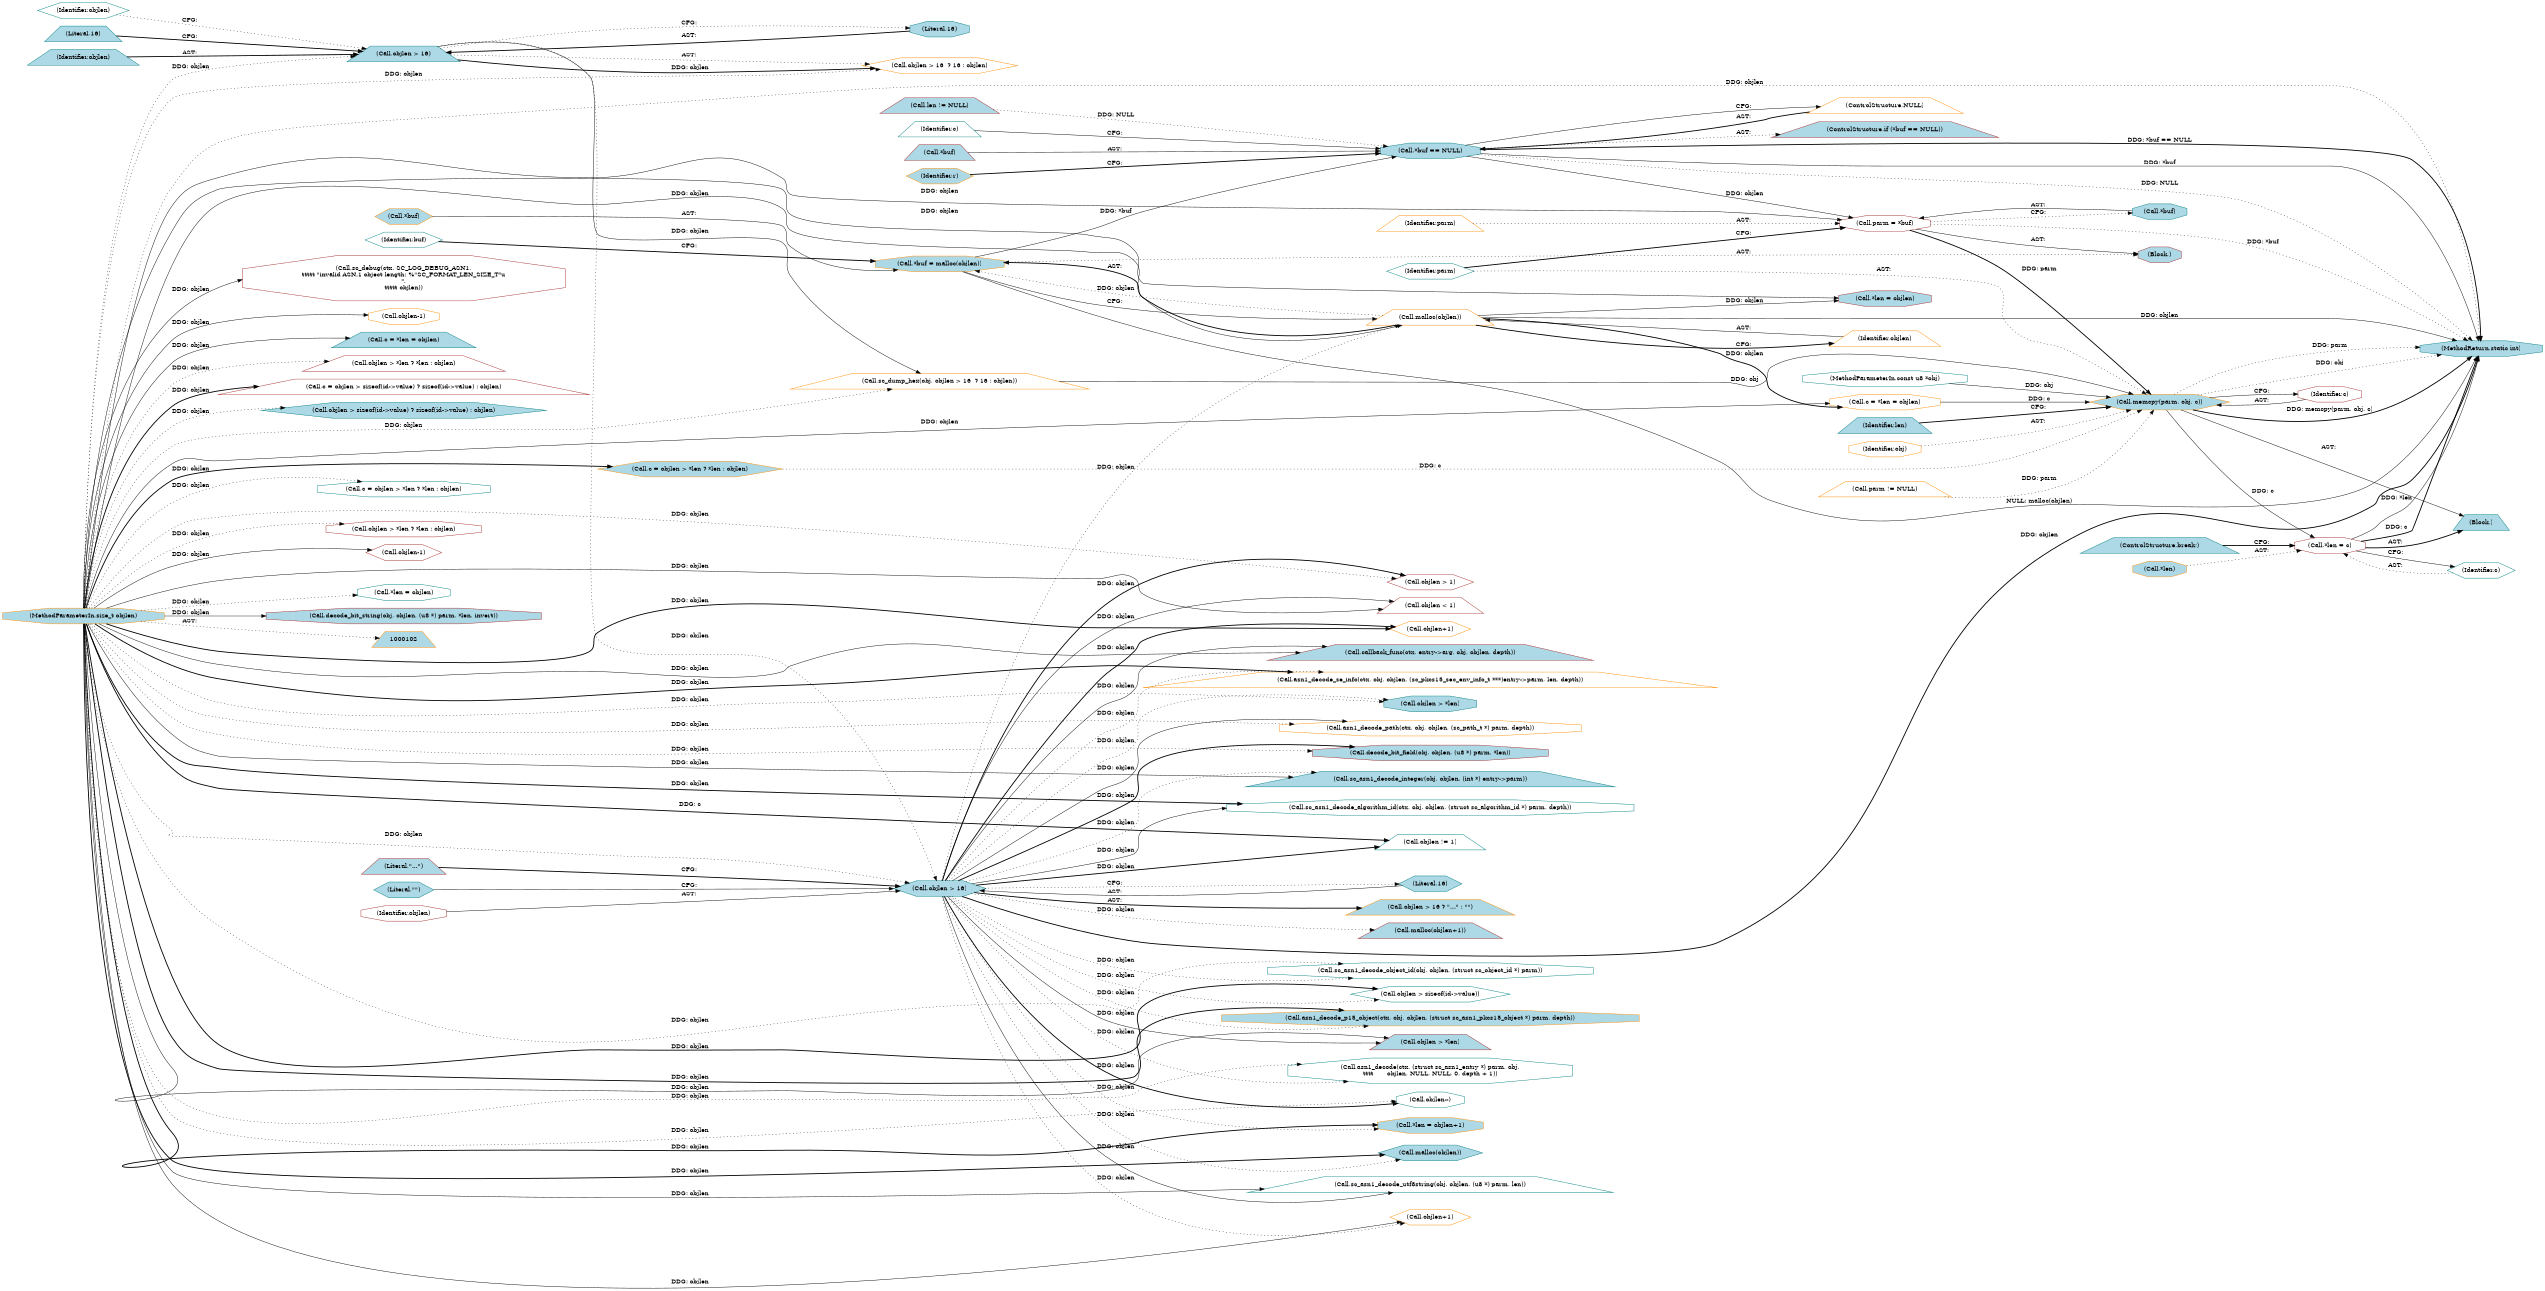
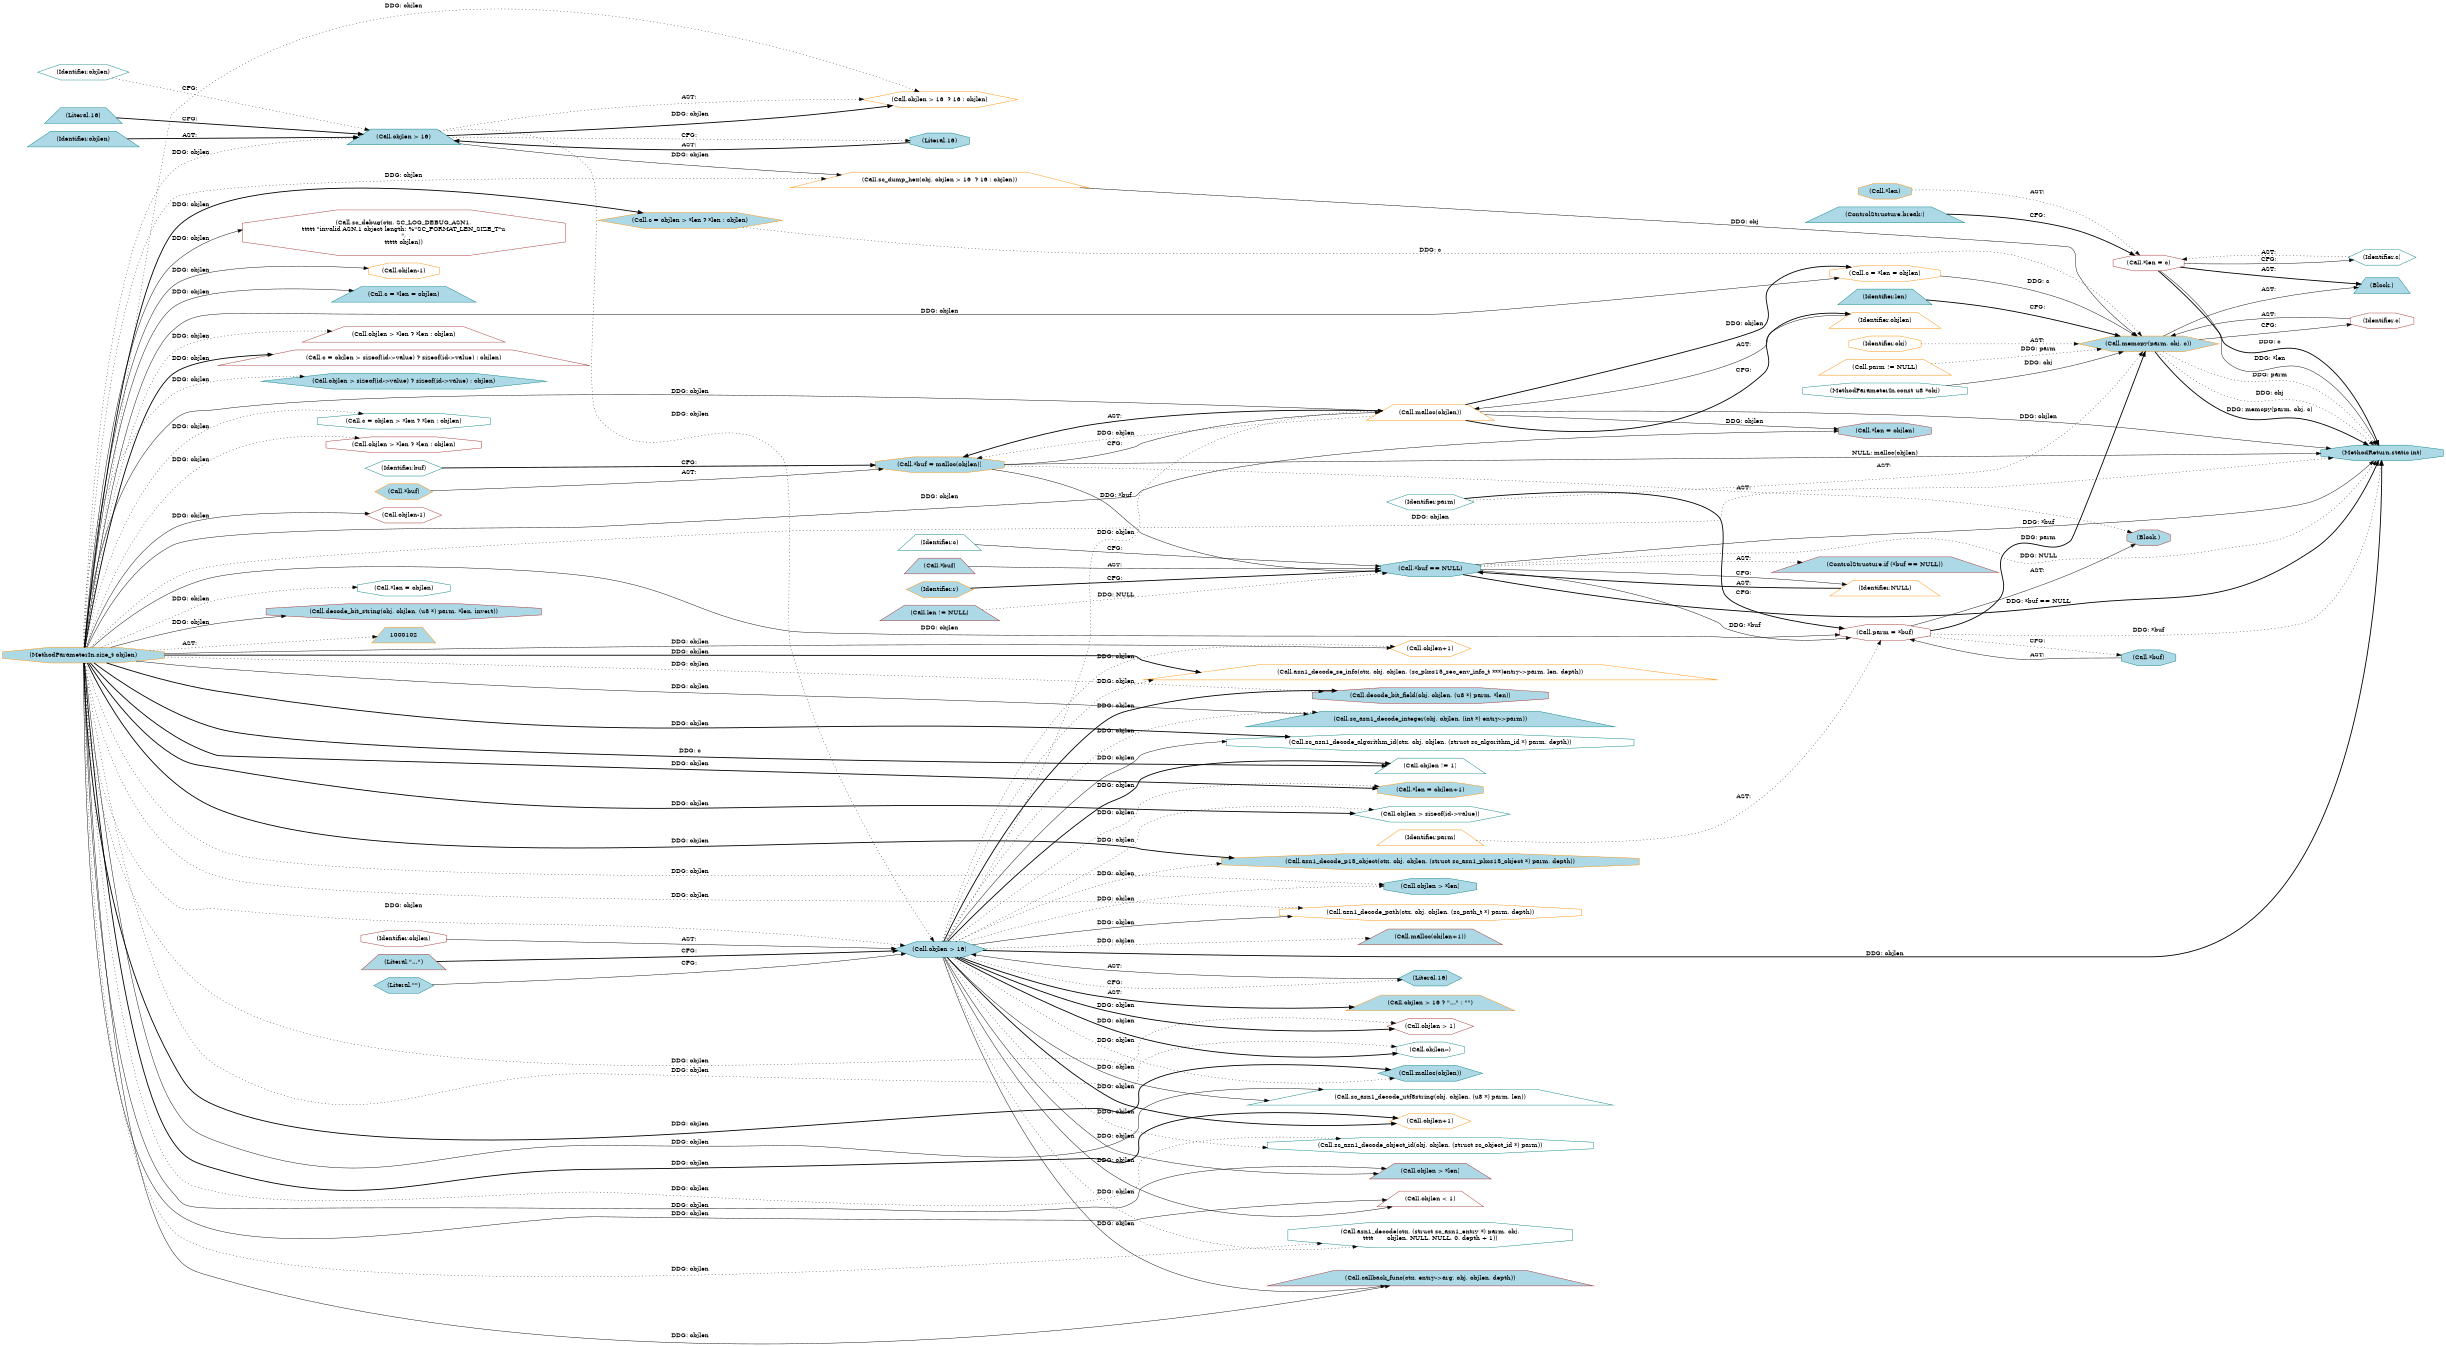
node "(ControlStructure,NULL)": label "(ControlStructure,NULL)" -> "(Identifier,NULL)"
edge "(Call,*buf == NULL)" -> "(Call,parm = *buf)": label "DDG: objlen" -> "DDG: *buf"
edge "(Call,memcpy(parm, obj, c))" -> "(Call,*len = c)": removed, label "DDG: c"
